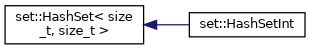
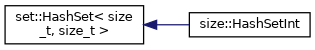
node "set::HashSetInt": label "set::HashSetInt" -> "size::HashSetInt"
